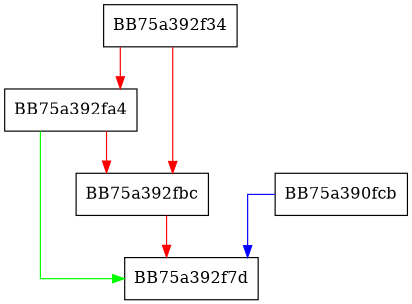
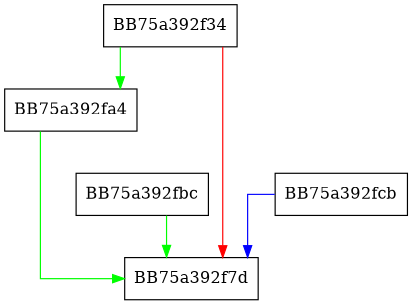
edge "BB75a392f34" -> "BB75a392fa4": color red -> green
edge "BB75a392f34" -> "BB75a392fbc": now "BB75a392f34" -> "BB75a392f7d"
edge "BB75a392fa4" -> "BB75a392fbc": removed
node "BB75a390fcb": label "BB75a390fcb" -> "BB75a392fcb"
edge "BB75a392fbc" -> "BB75a392f7d": color red -> green
